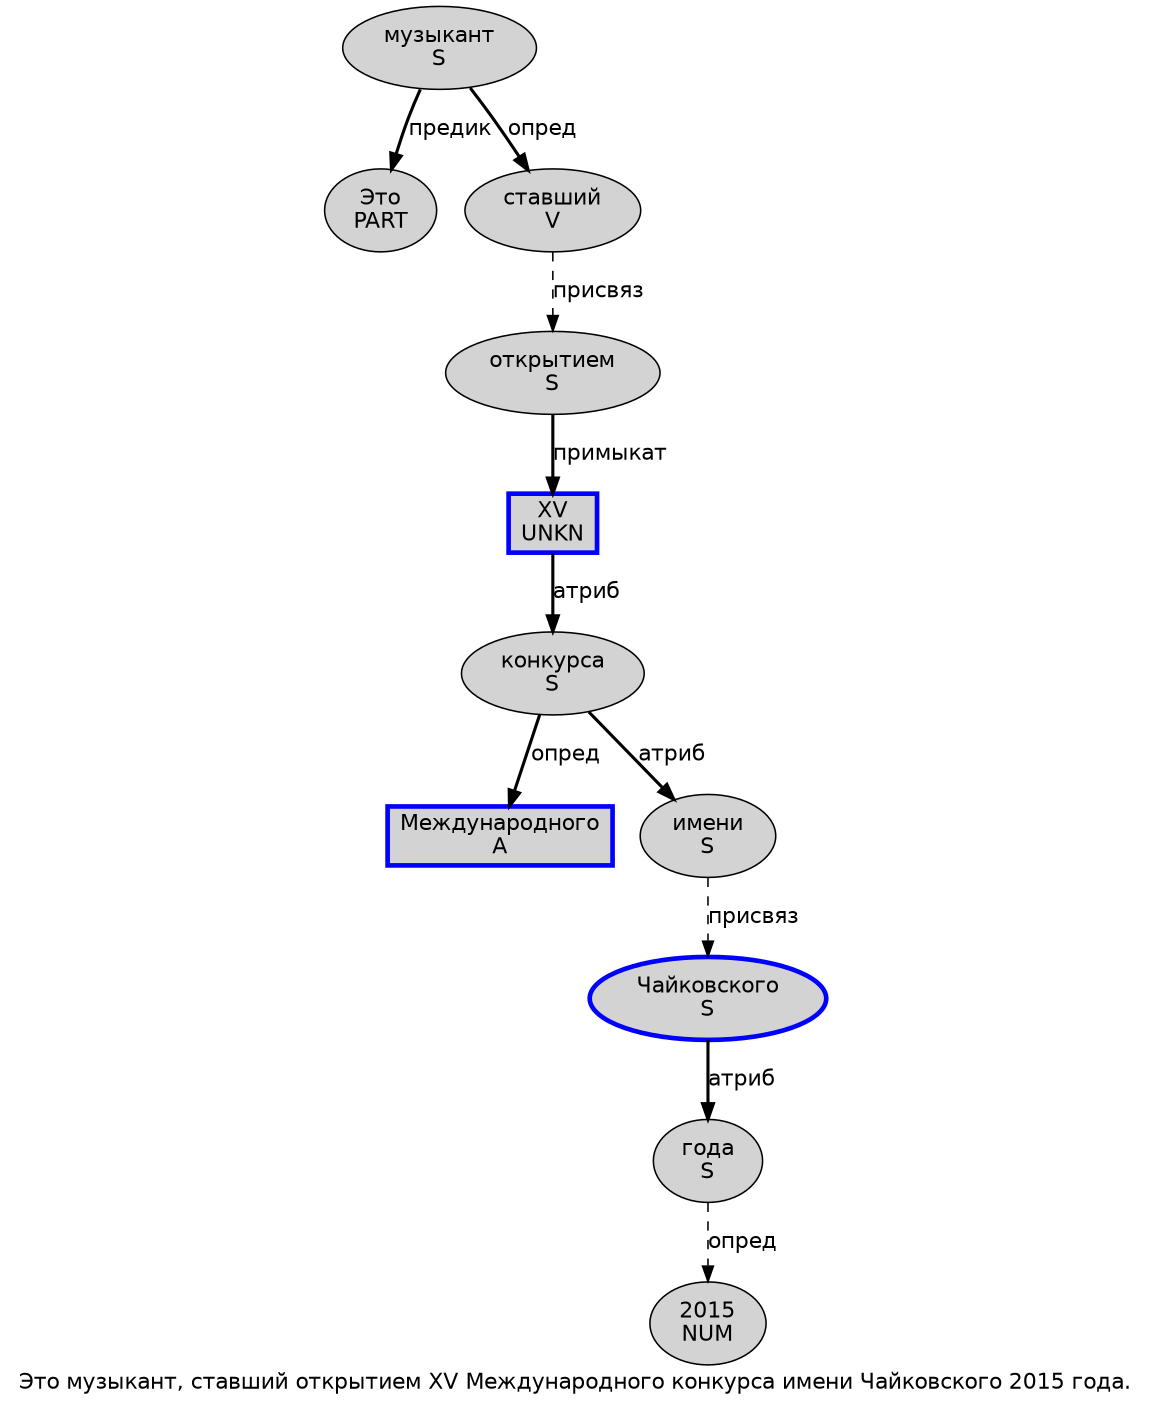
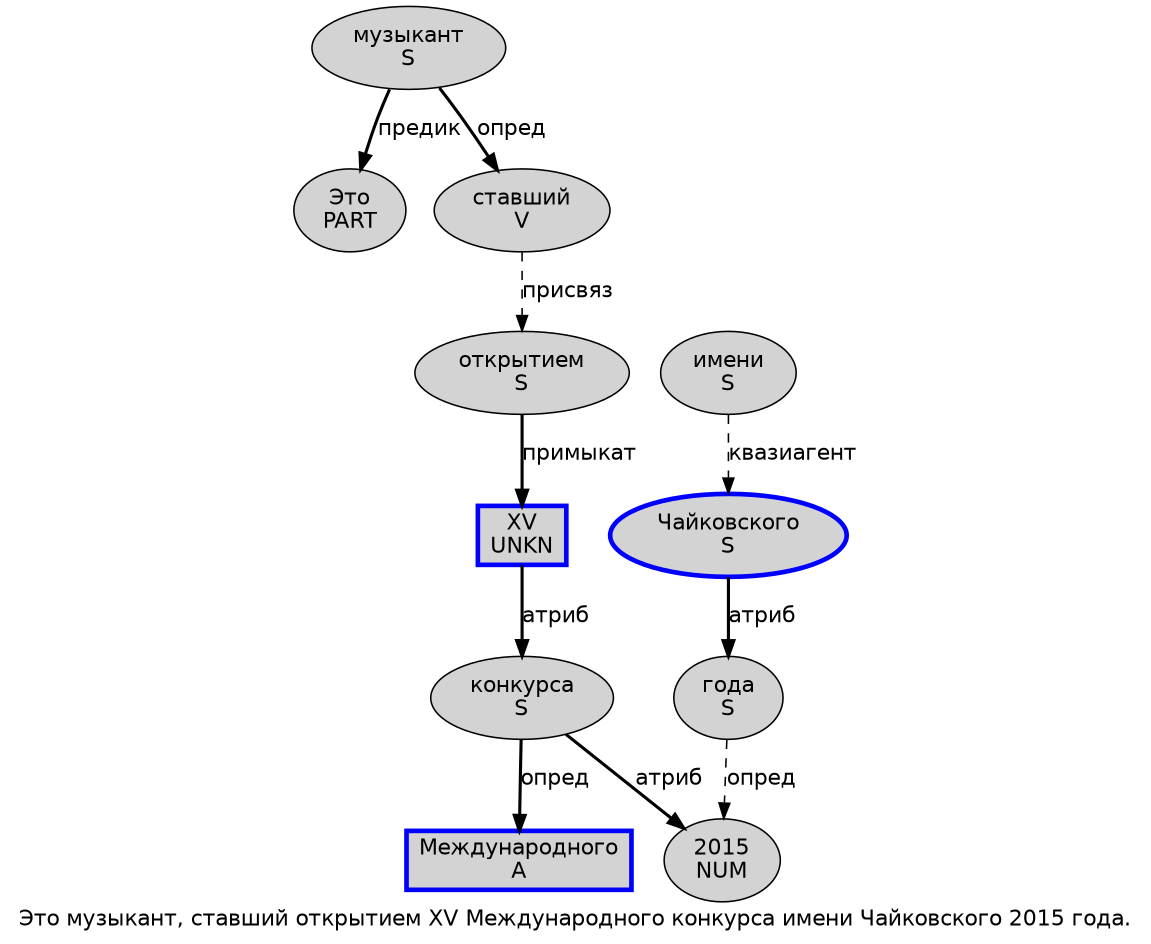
edge "конкурса S" -> "имени S": now "конкурса S" -> "2015 NUM"
edge "имени S" -> "Чайковского S": label "присвяз" -> "квазиагент"
